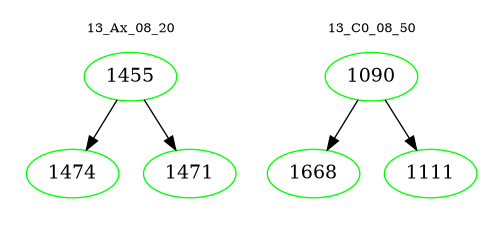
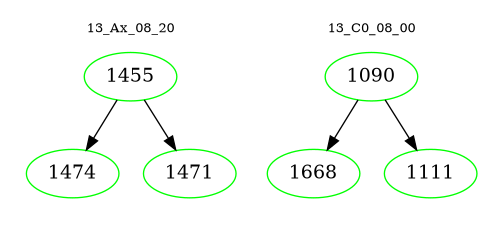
cluster "13_C0_08_50": label "13_C0_08_50" -> "13_C0_08_00"
